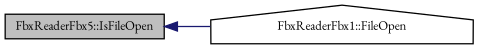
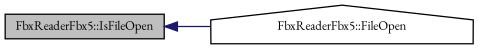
node "FbxReaderFbx1::FileOpen": label "FbxReaderFbx1::FileOpen" -> "FbxReaderFbx5::FileOpen"
